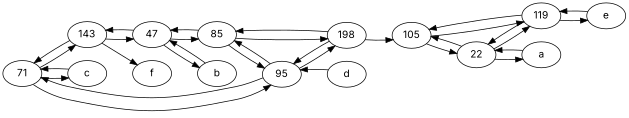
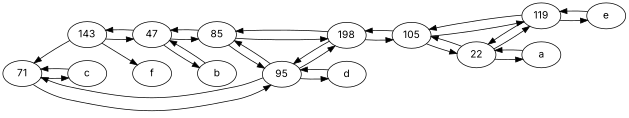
edge "105" -> "198": added
edge "71" -> "143": removed
edge "95" -> "d": added
